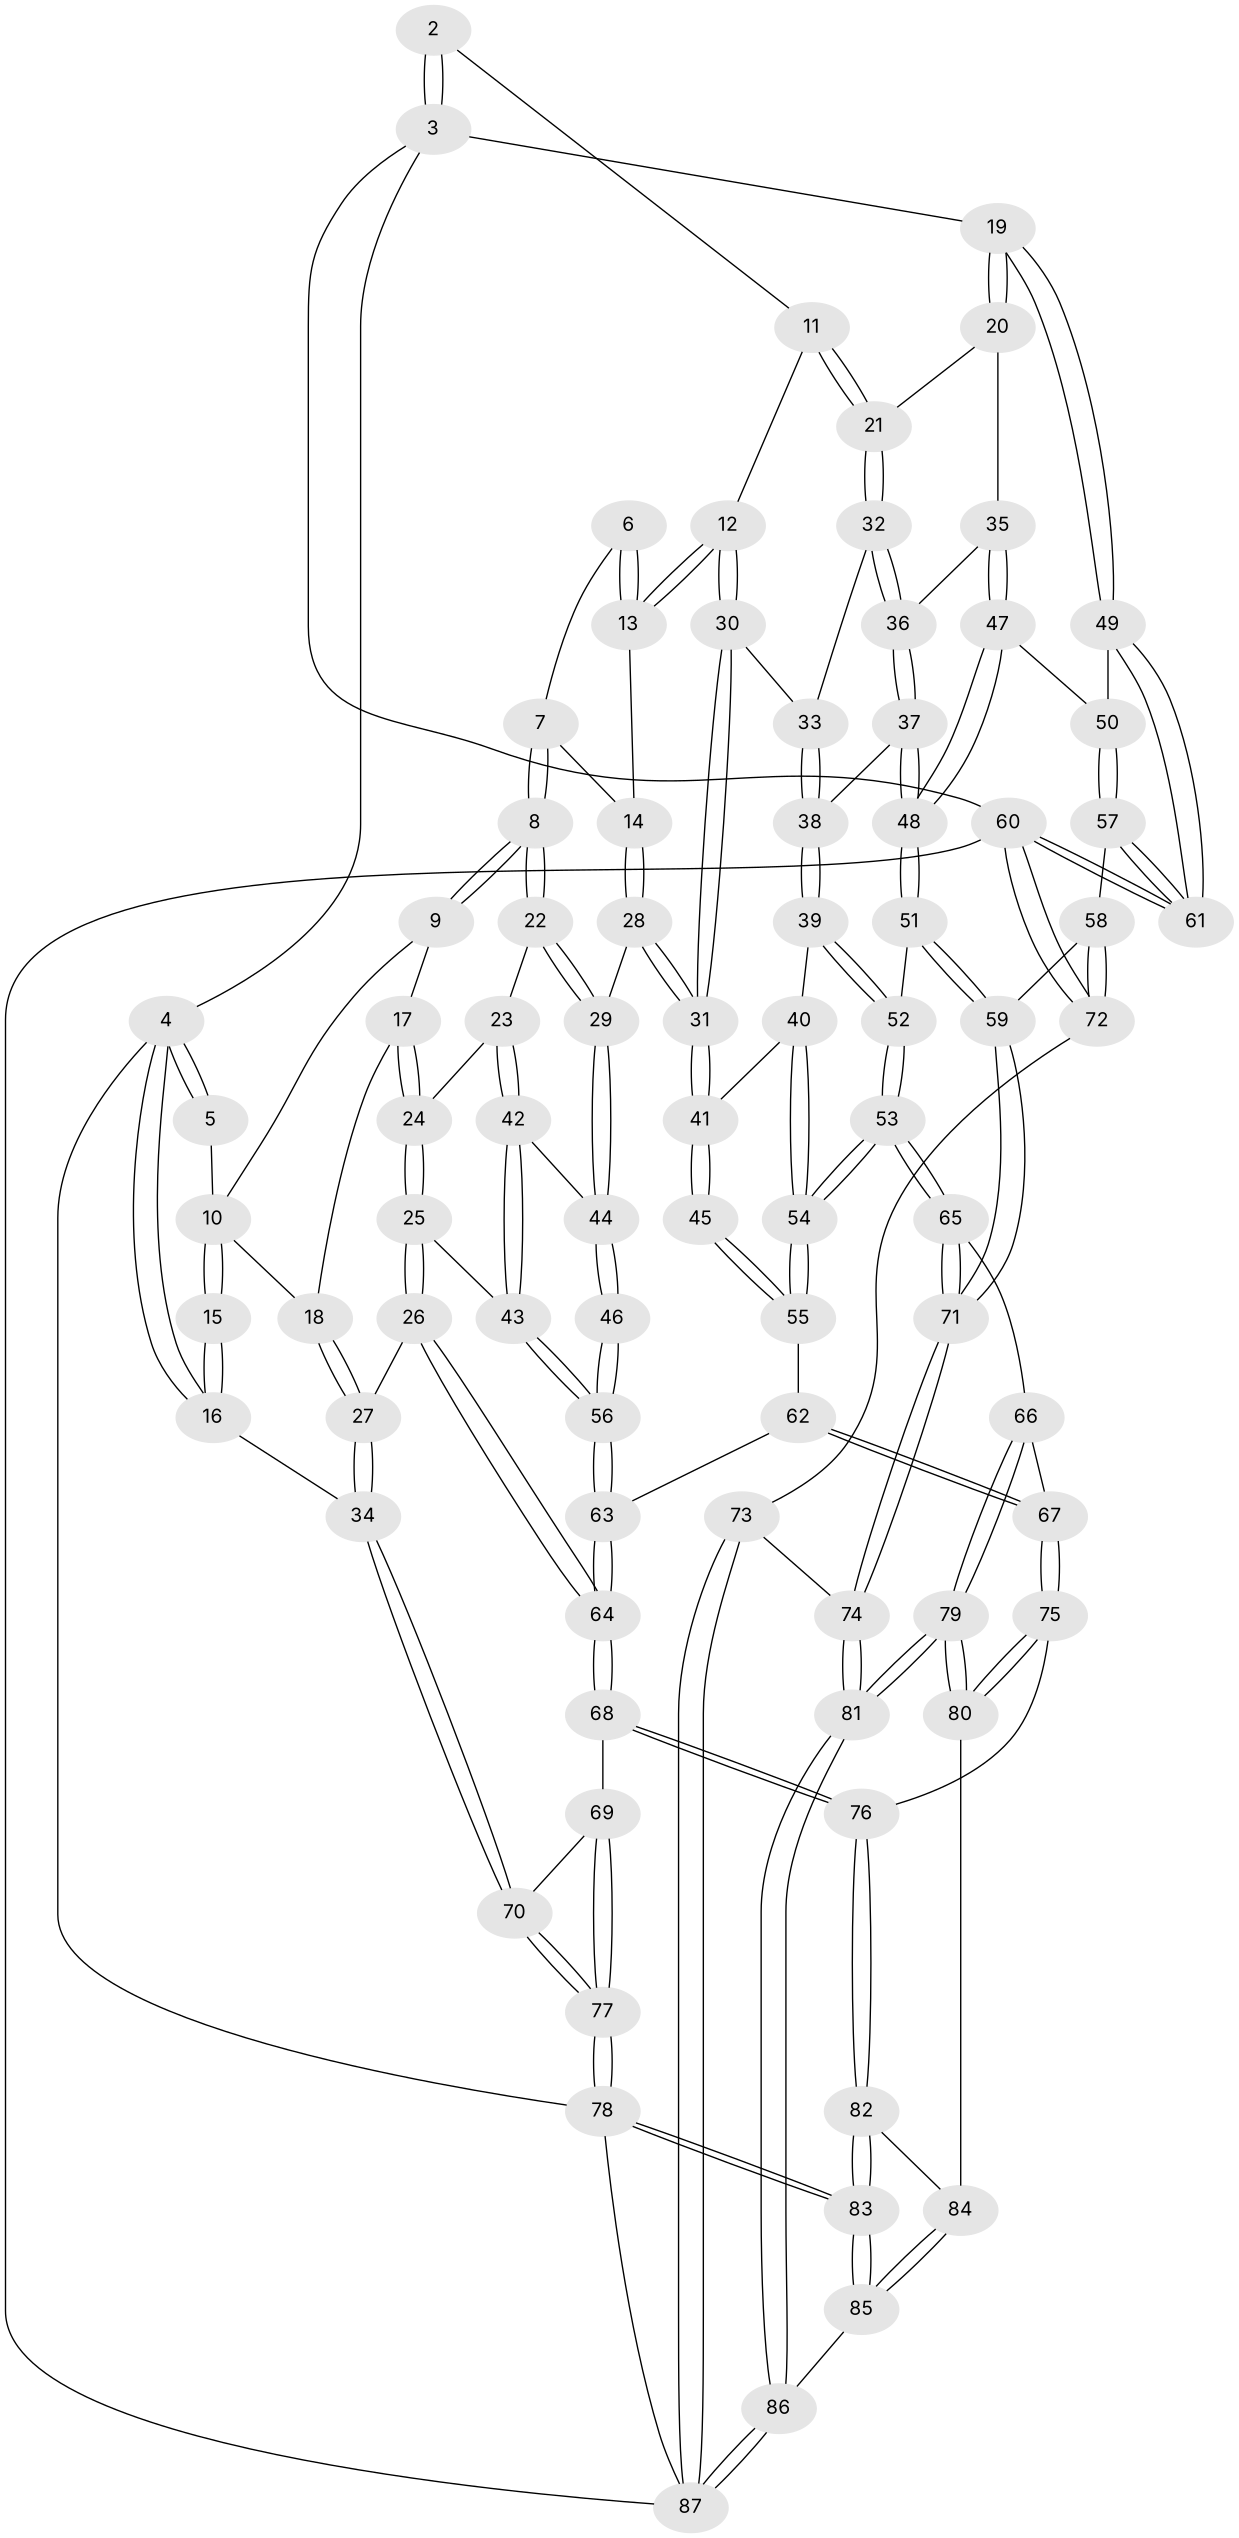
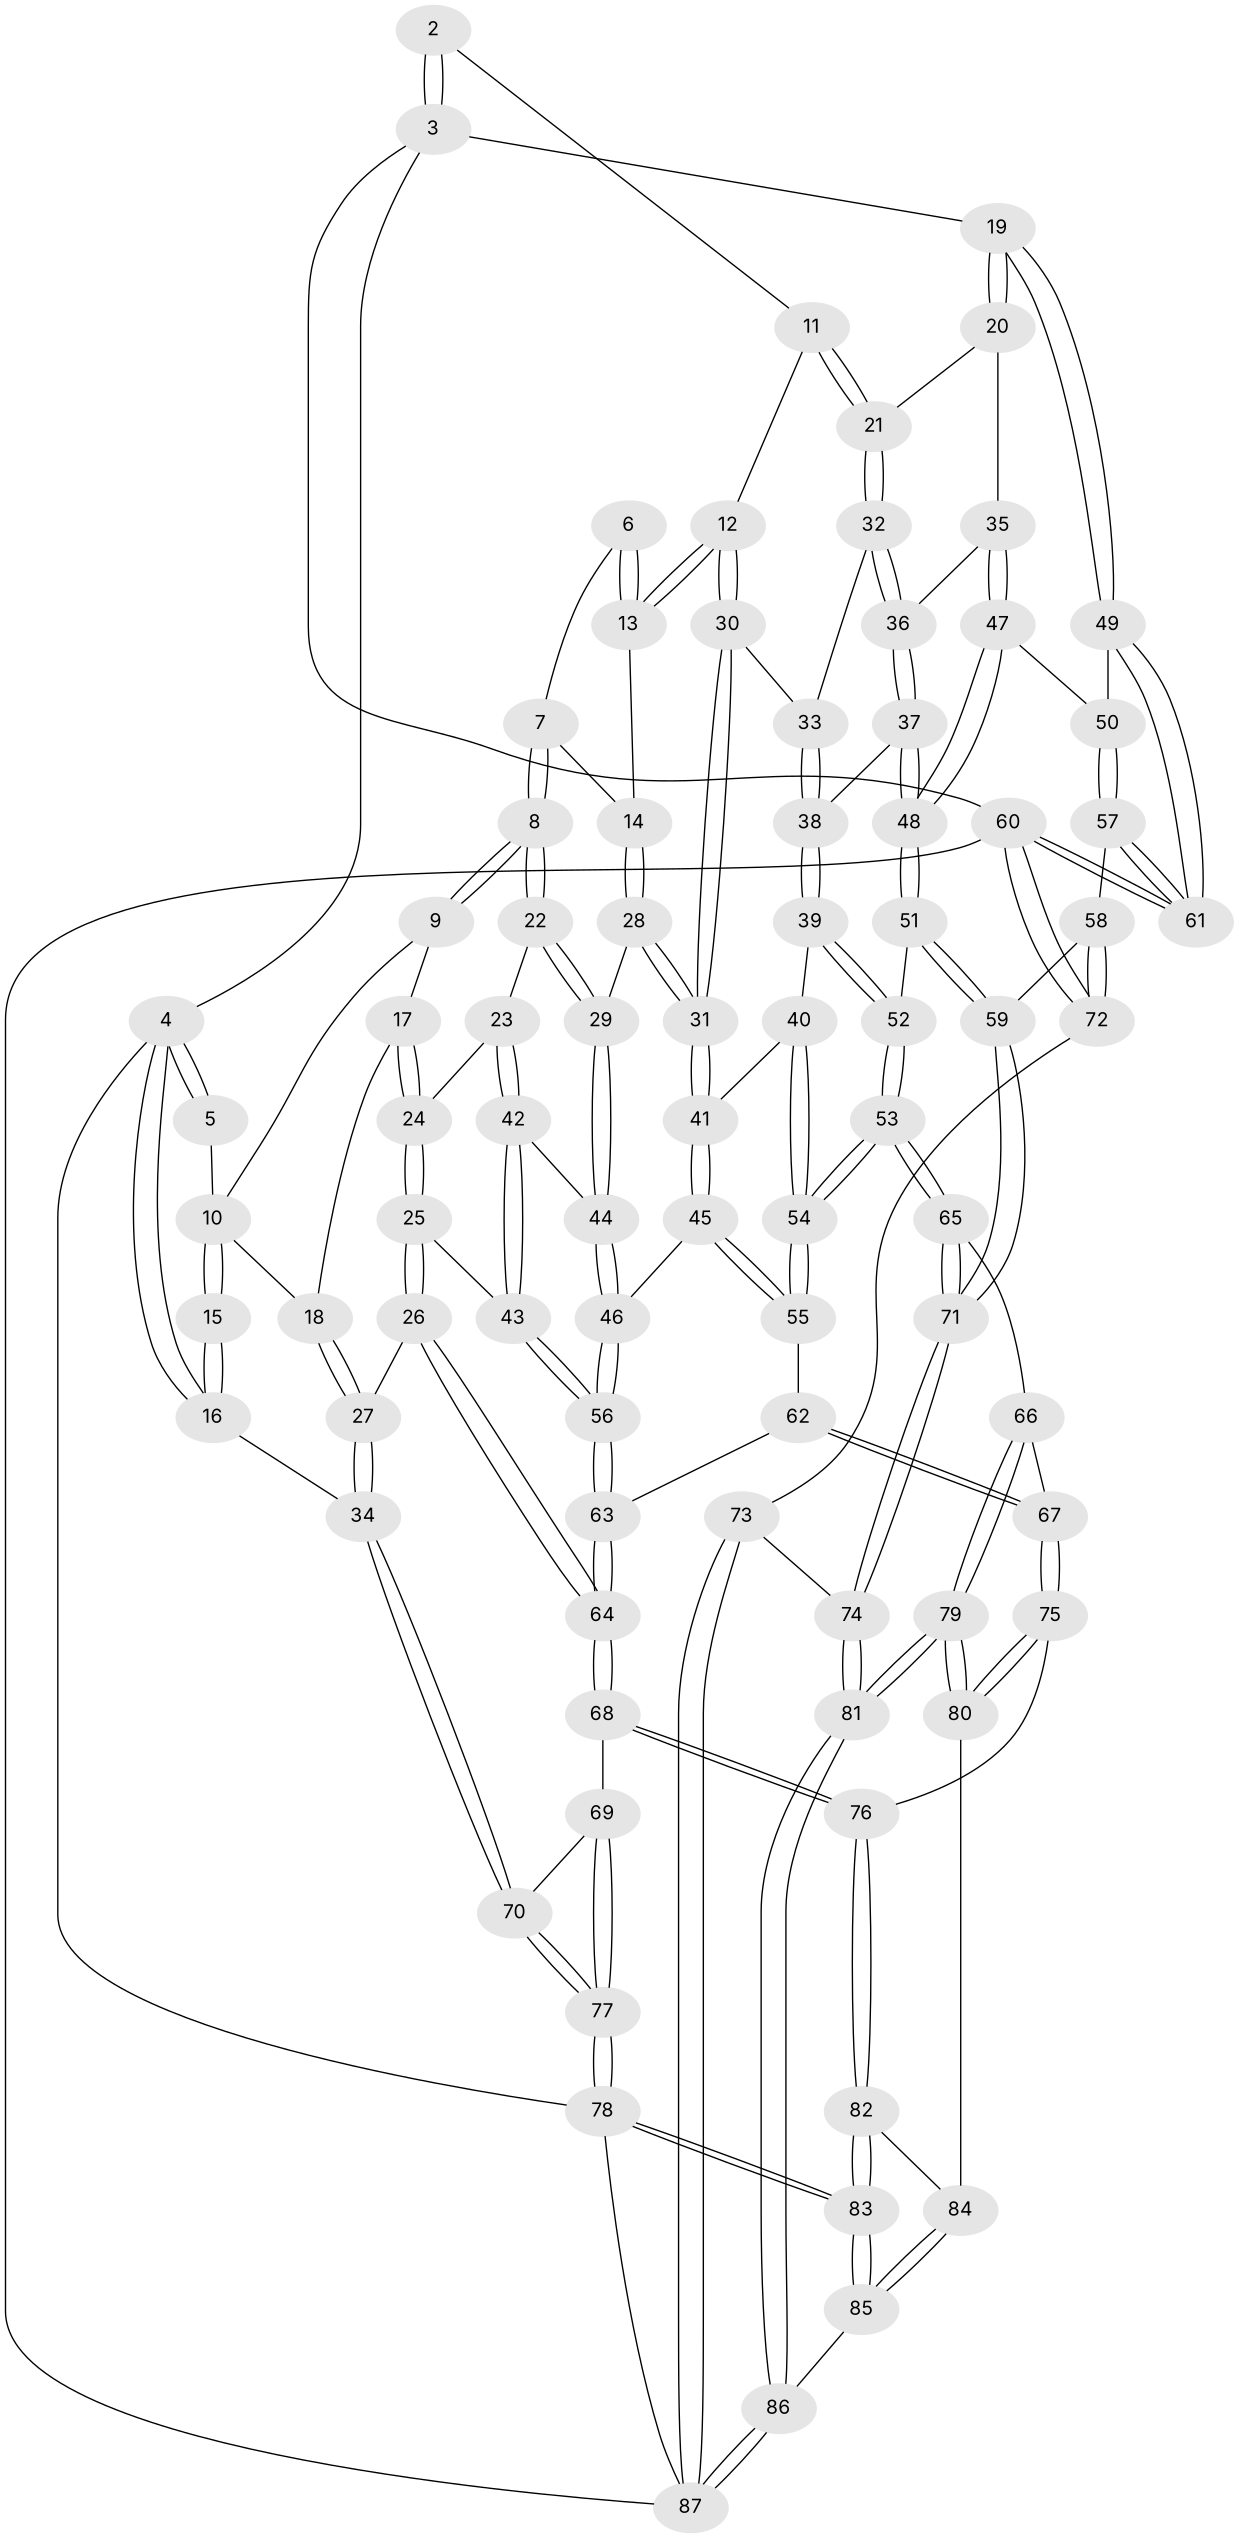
edge "45" -- "46": added
